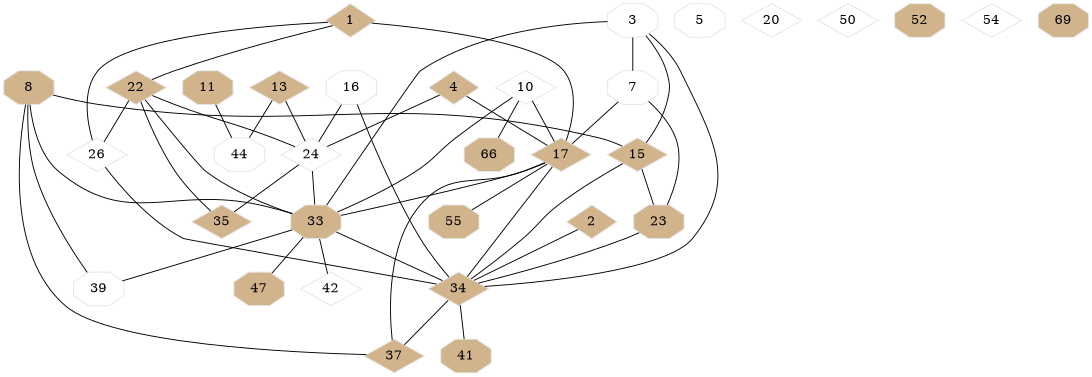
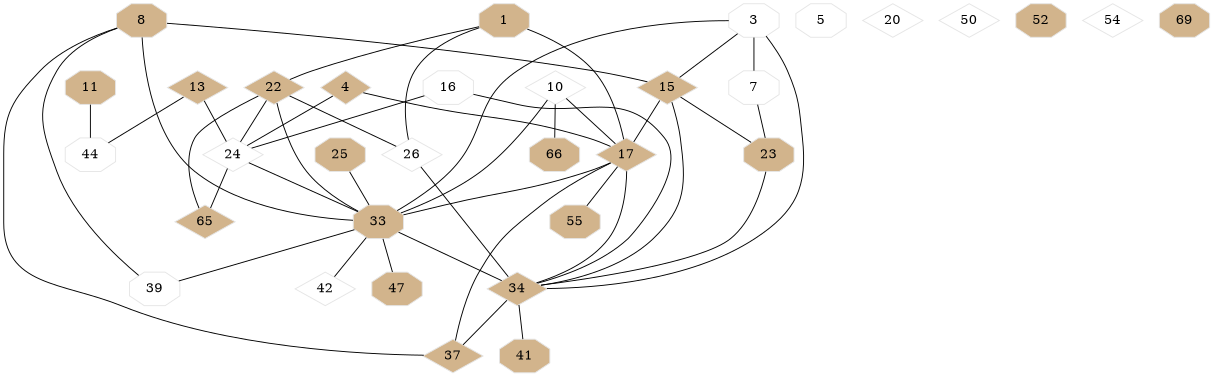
node "1": shape diamond -> octagon
edge "7" -- "17": now "15" -- "17"
node "25": added
node "35": label "35" -> "65"
node "2": removed
